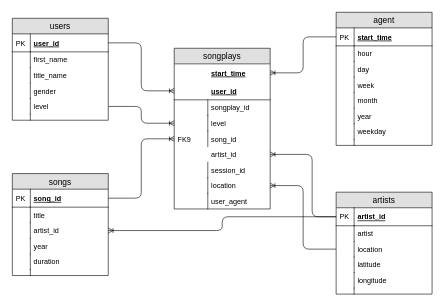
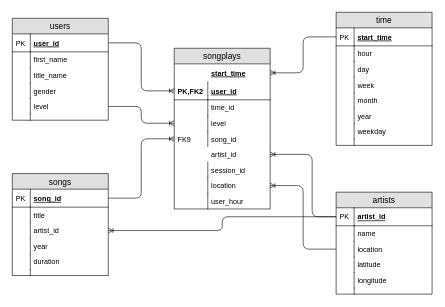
node "agent": label "agent" -> "time"
node "PK,FK2": added
node "songplay_id": label "songplay_id" -> "time_id"
node "user_agent": label "user_agent" -> "user_hour"
node "artist": label "artist" -> "name"
